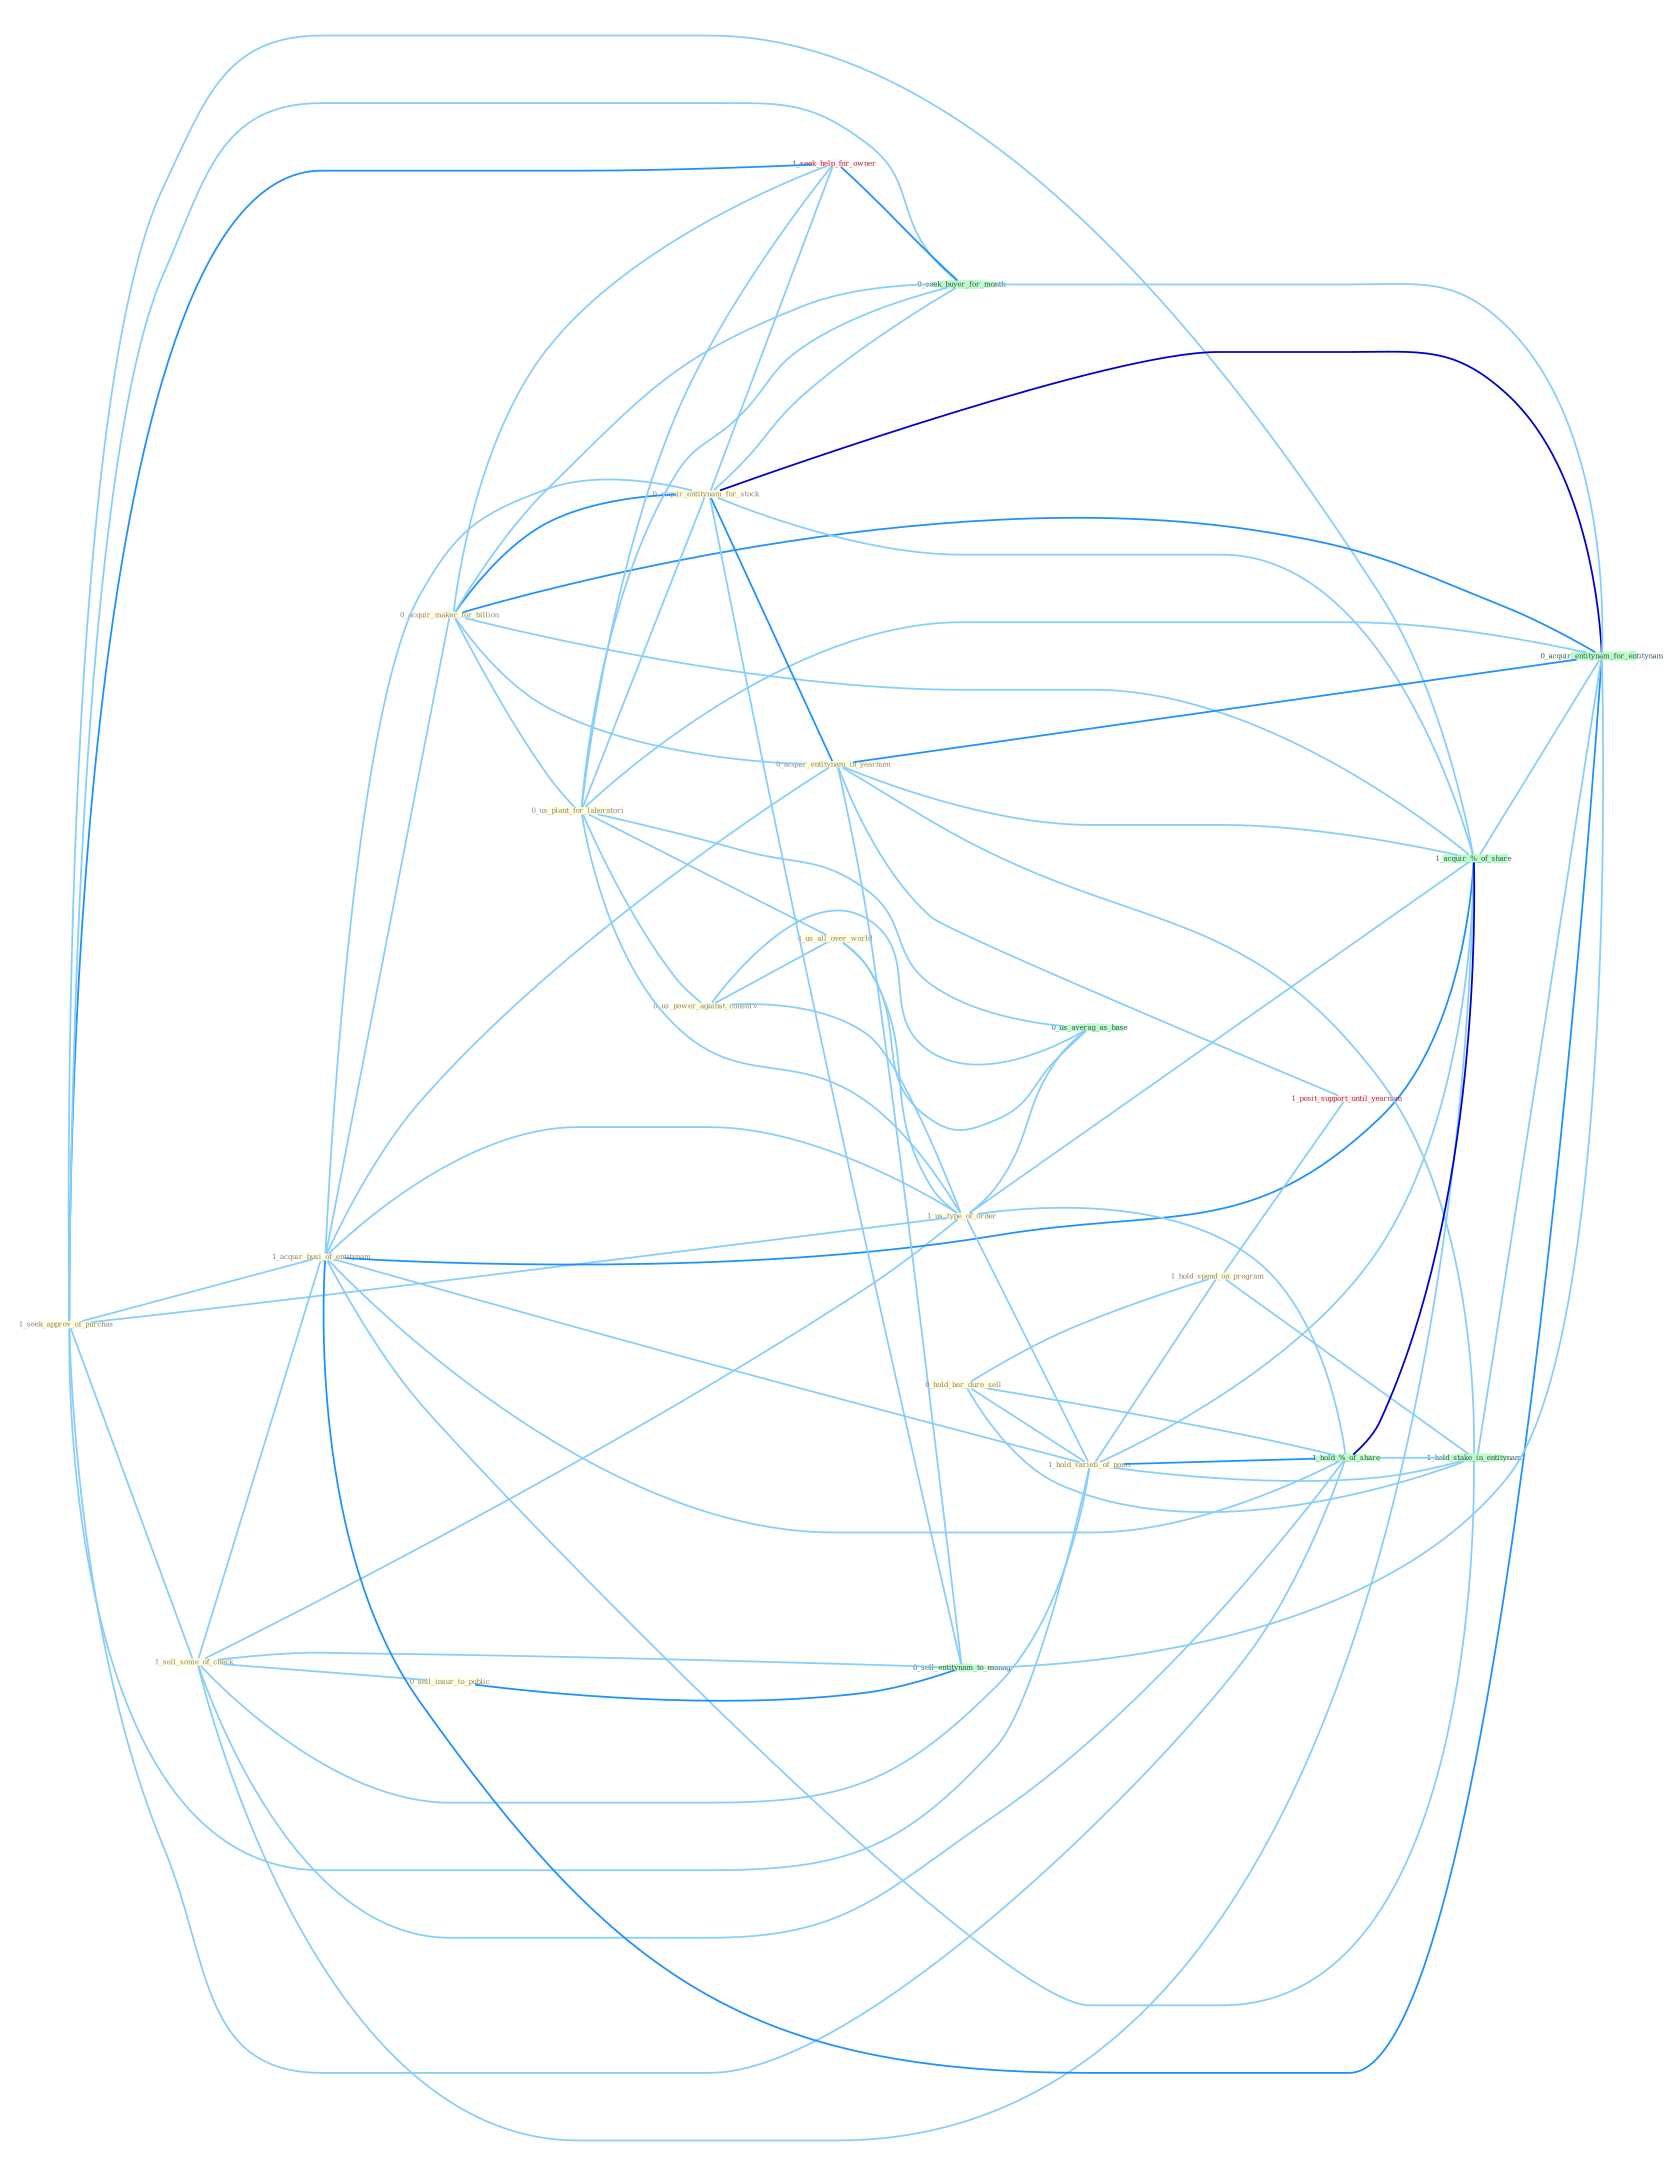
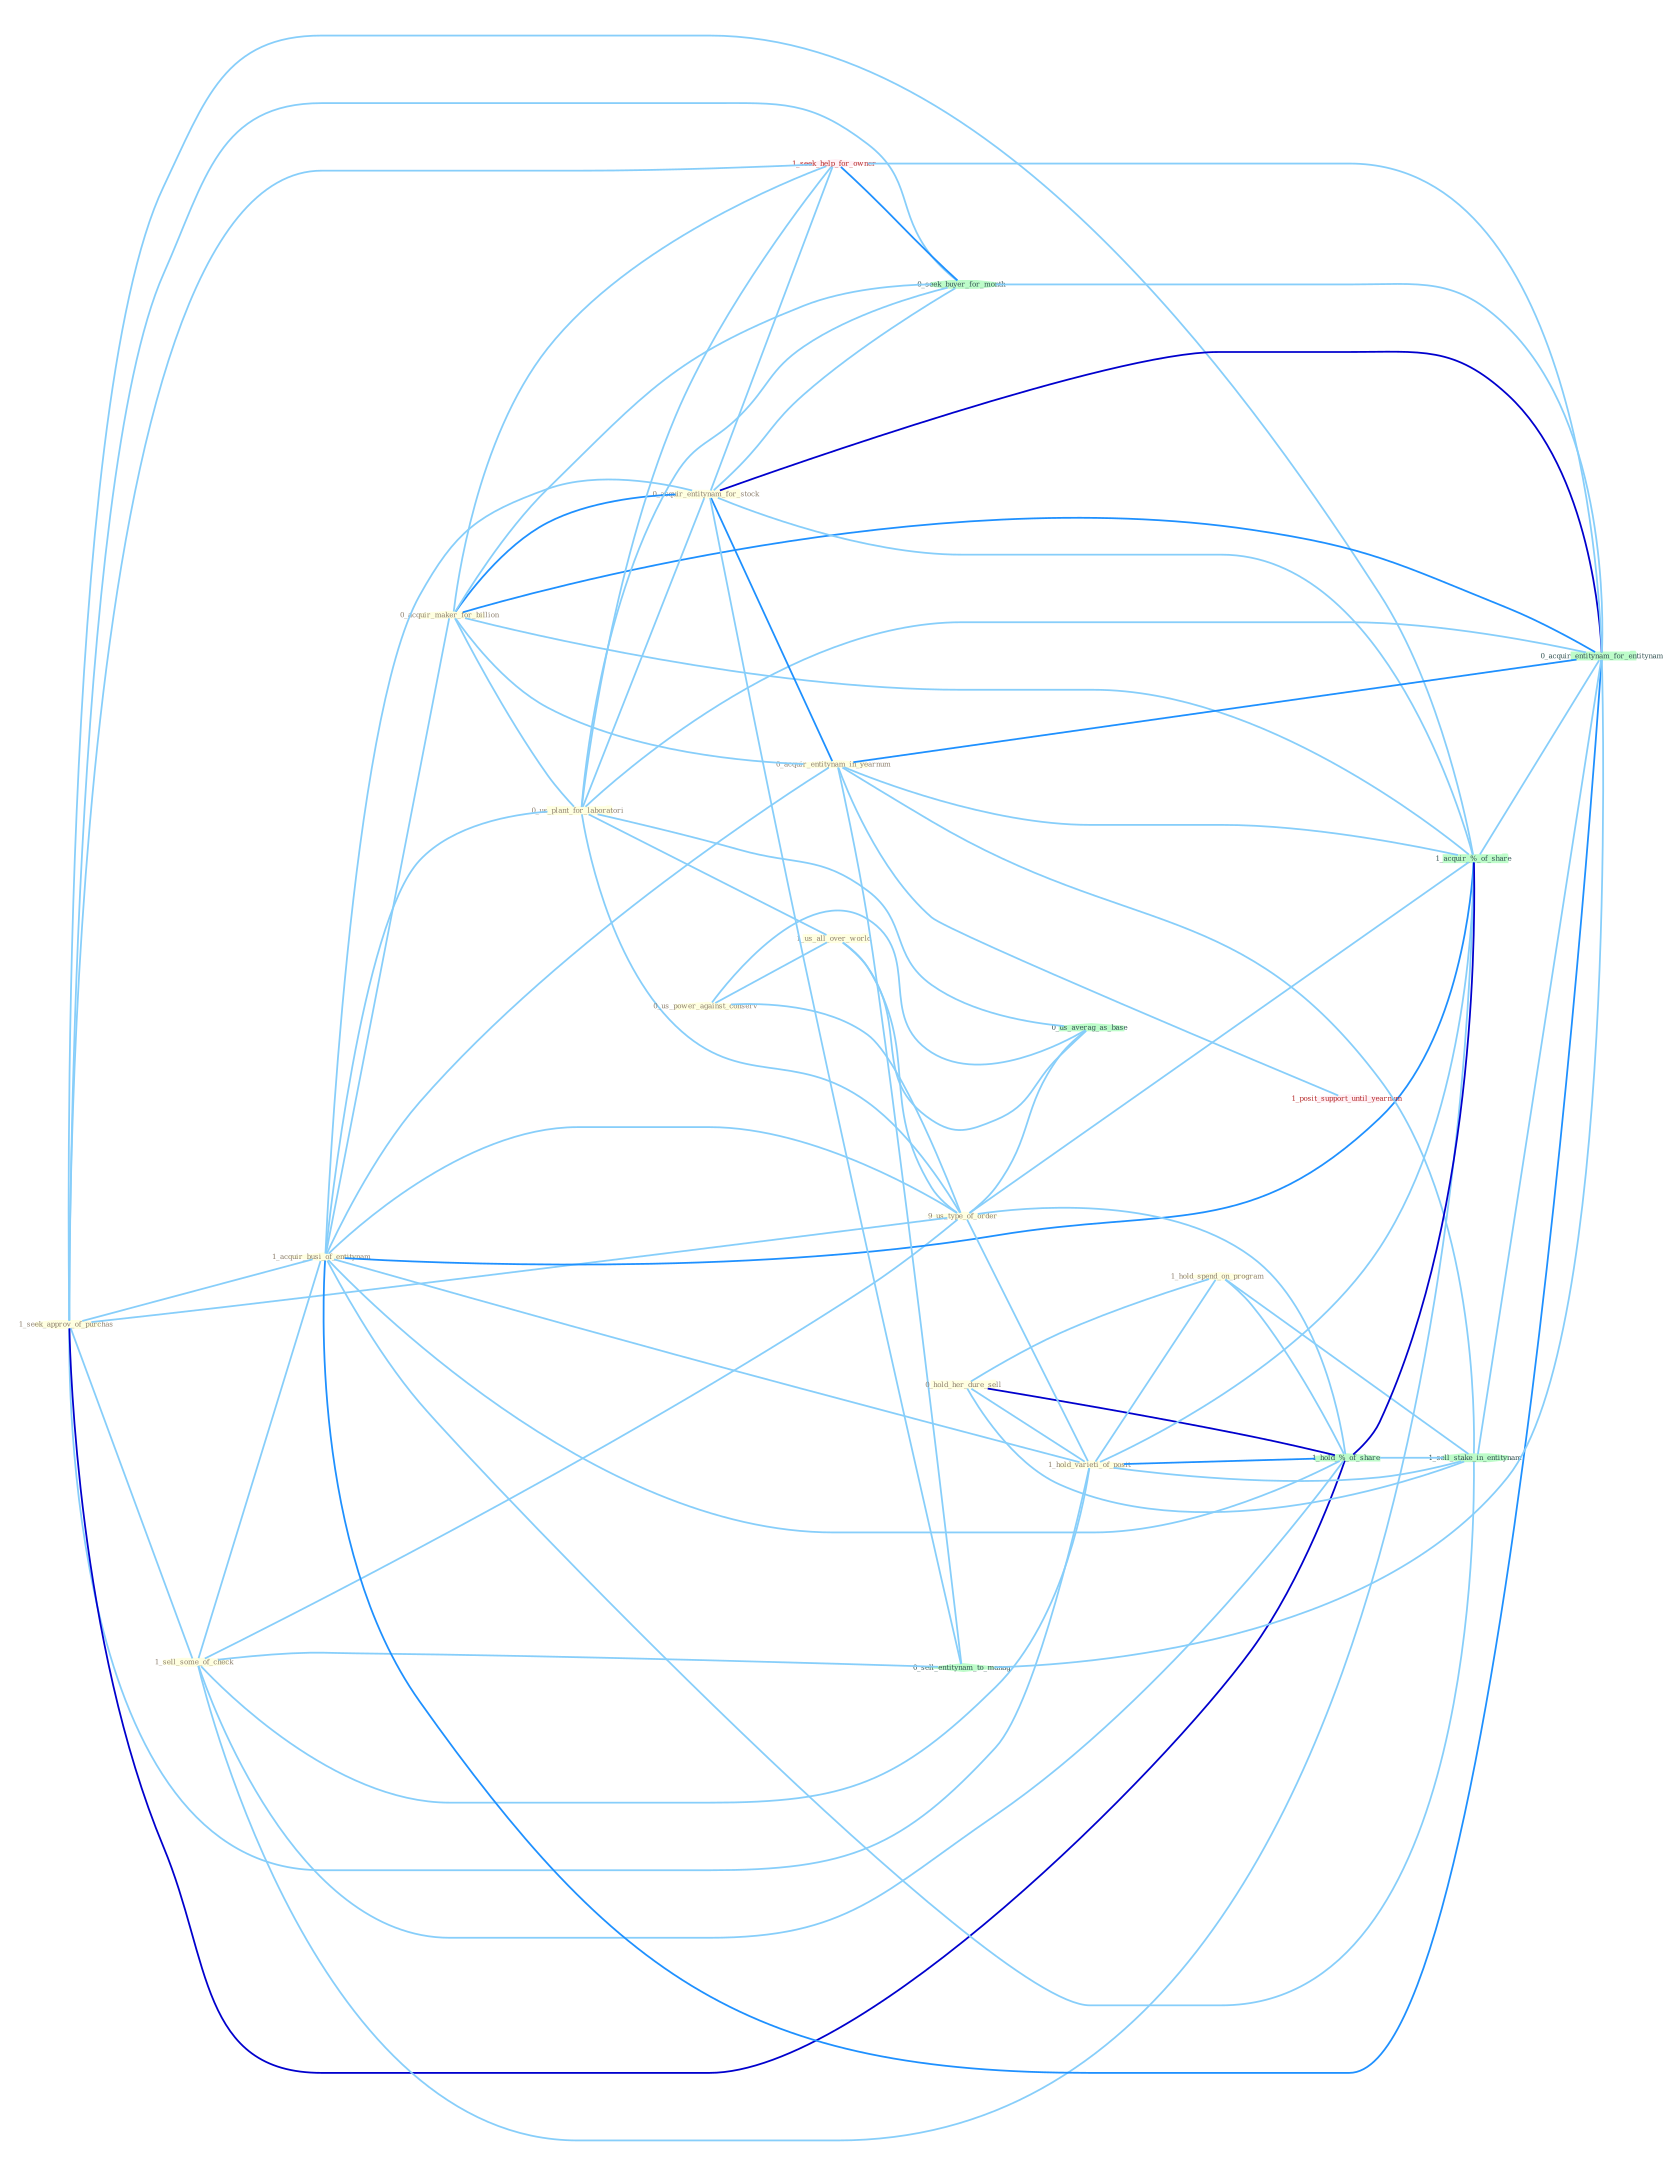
edge "1_seek_help_for_owner" -- "0_acquir_entitynam_for_entitynam": added
edge "1_seek_help_for_owner" -- "1_seek_approv_of_purchas": color #1e90ff -> #87cefa
edge "0_us_plant_for_laboratori" -- "0_us_power_against_conserv": now "0_us_plant_for_laboratori" -- "1_acquir_busi_of_entitynam"
node "4_us_all_over_world": label "4_us_all_over_world" -> "1_us_all_over_world"
edge "1_posit_support_until_yearnum" -- "1_hold_spend_on_program": now "1_hold_%_of_share" -- "1_hold_spend_on_program"
node "1_us_type_of_order": label "1_us_type_of_order" -> "9_us_type_of_order"
edge "0_hold_her_dure_sell" -- "1_hold_%_of_share": color #87cefa -> #0000cd
node "1_hold_stake_in_entitynam": label "1_hold_stake_in_entitynam" -> "1_sell_stake_in_entitynam"
node "0_sell_insur_to_public": removed
edge "1_seek_approv_of_purchas" -- "1_hold_%_of_share": color #87cefa -> #0000cd
